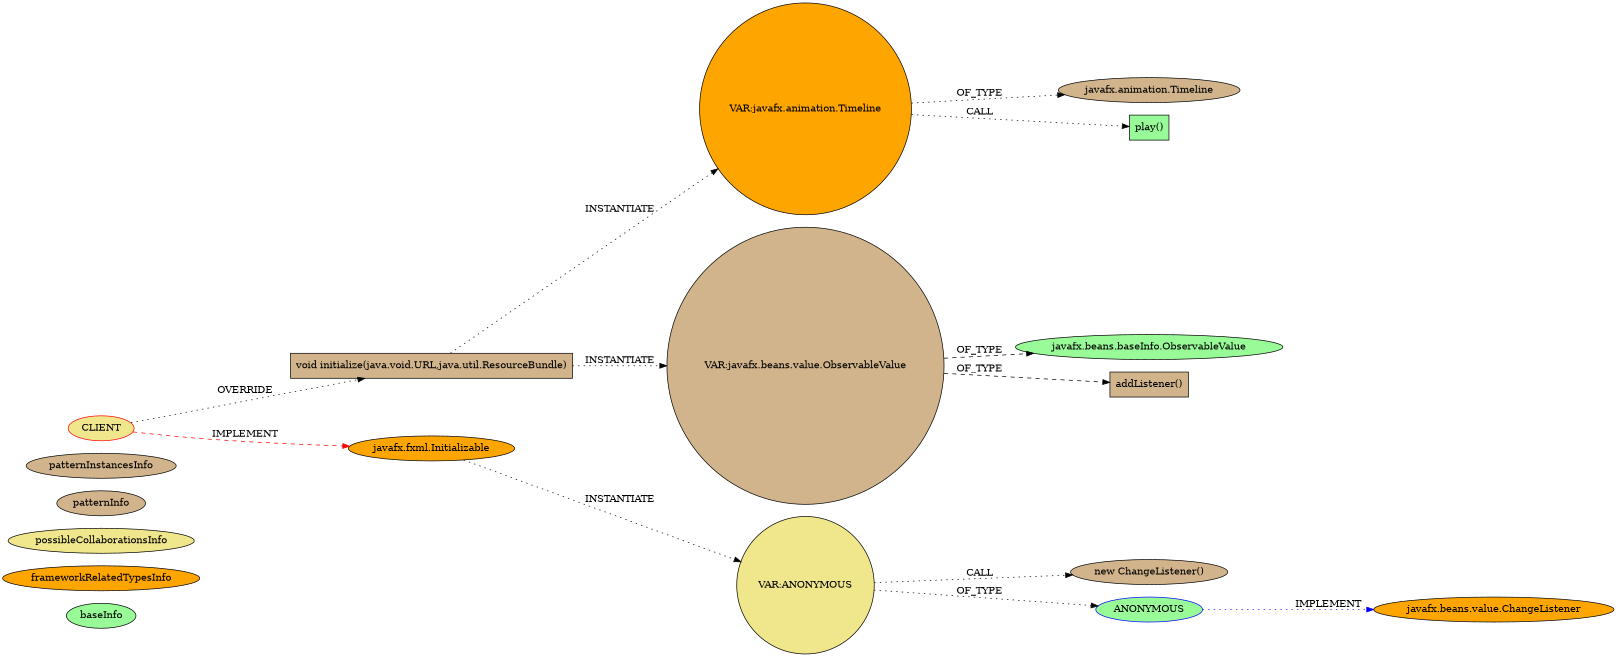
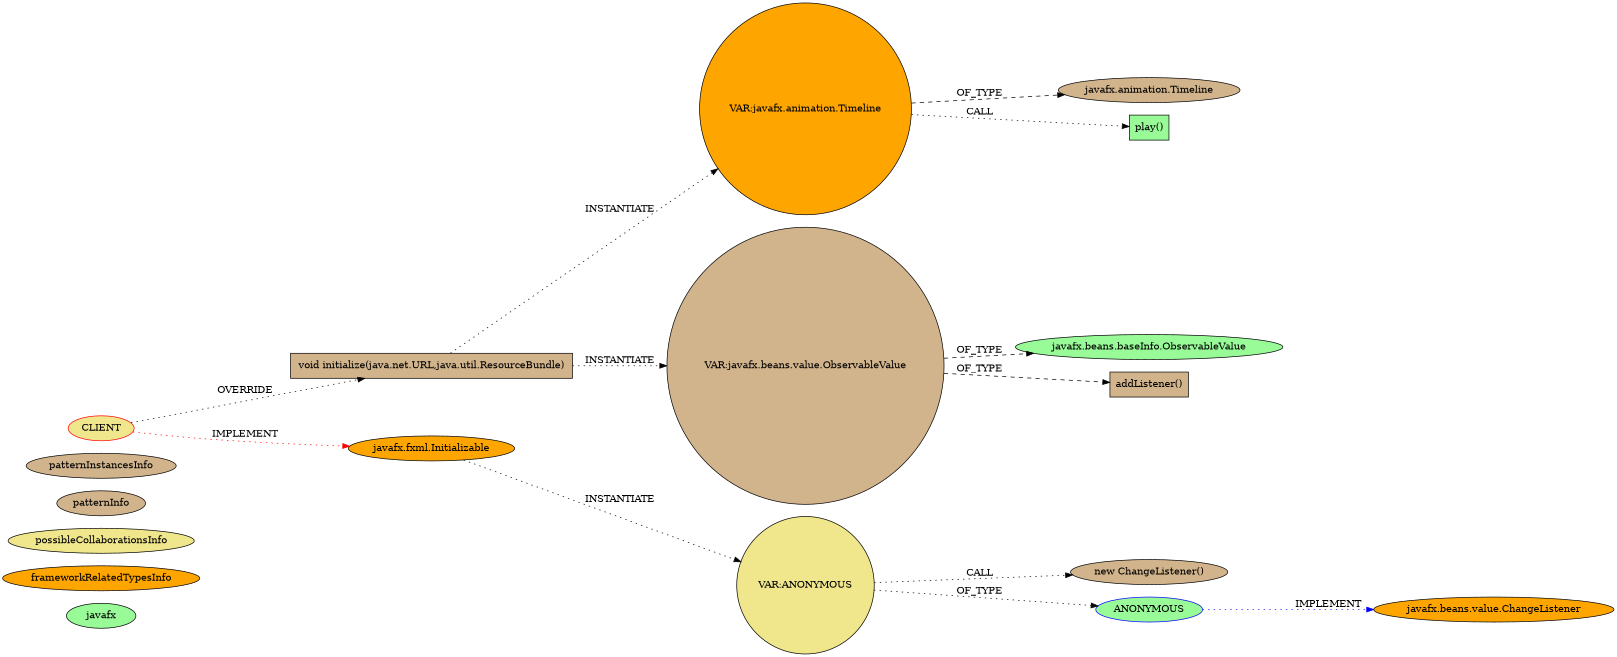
edge "VAR:javafx.animation.Timeline" -> "javafx.animation.Timeline": style dotted -> dashed
node "void initialize(java.void.URL,java.util.ResourceBundle)": label "void initialize(java.void.URL,java.util.ResourceBundle)" -> "void initialize(java.net.URL,java.util.ResourceBundle)"
edge "CLIENT" -> "javafx.fxml.Initializable": style dashed -> dotted
node "baseInfo": label "baseInfo" -> "javafx"
